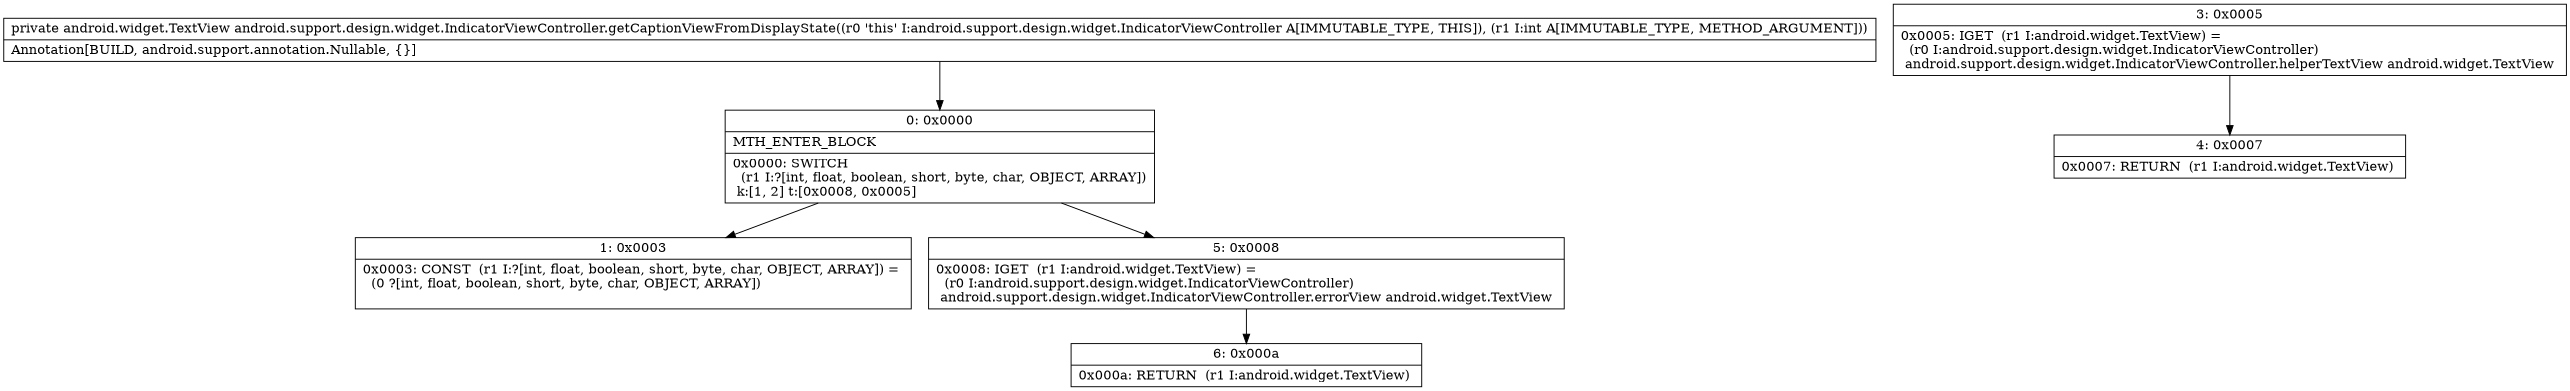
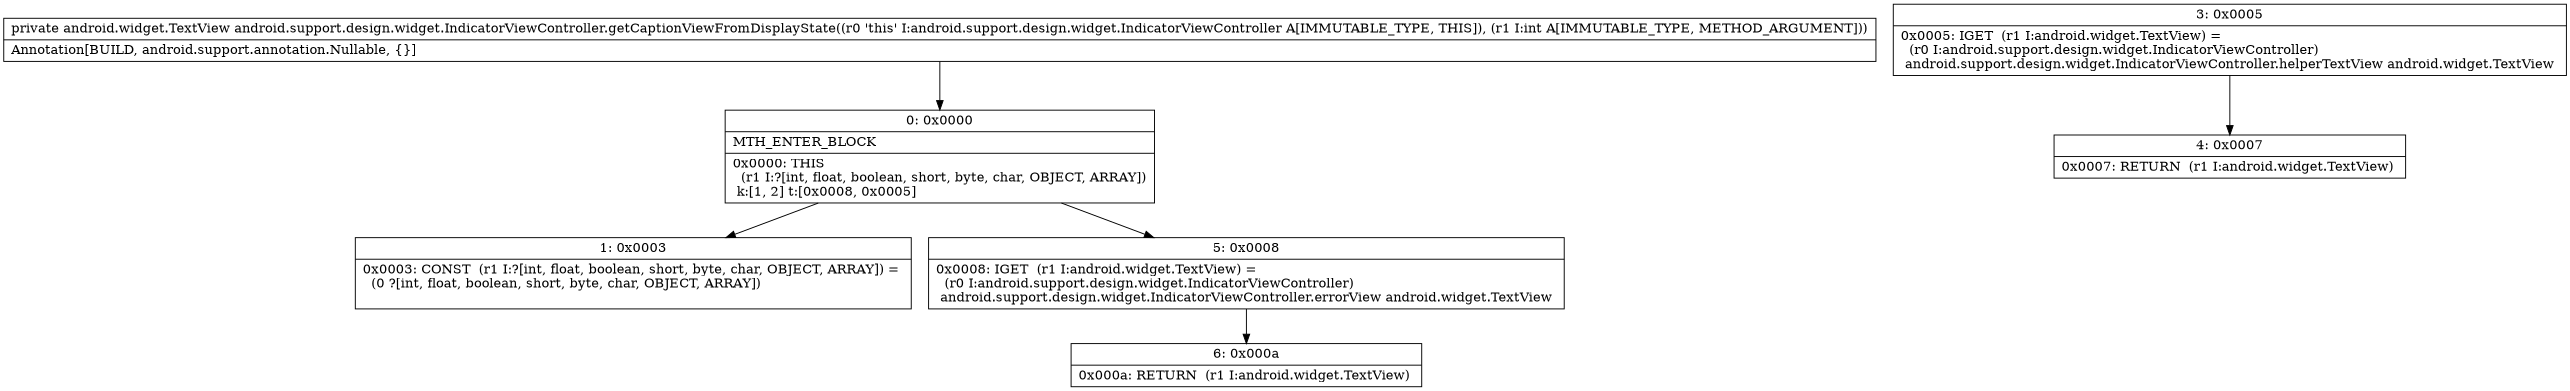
node "0: 0x0000": text "0x0000: SWITCH" -> "0x0000: THIS"
